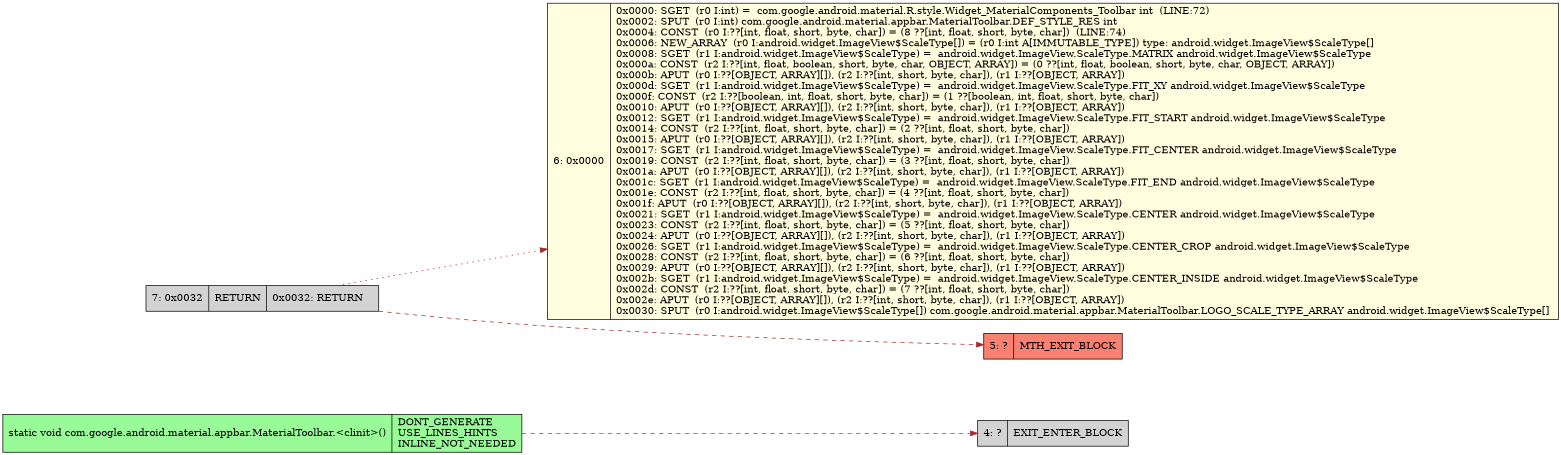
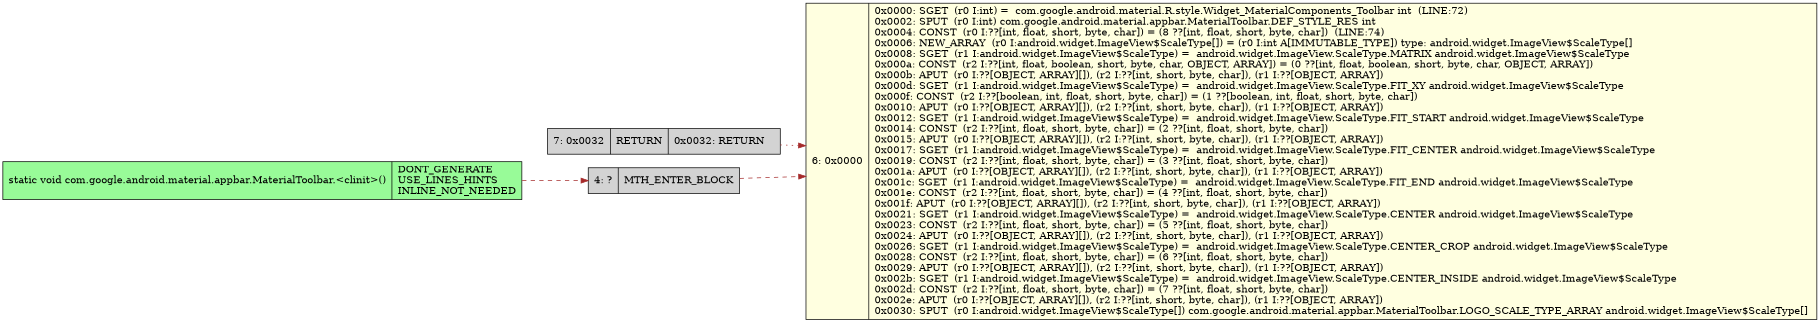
edge "4: ?" -> "6: 0x0000": added
node "5: ?": removed
node "4: ?": text "EXIT_ENTER_BLOCK" -> "MTH_ENTER_BLOCK"
